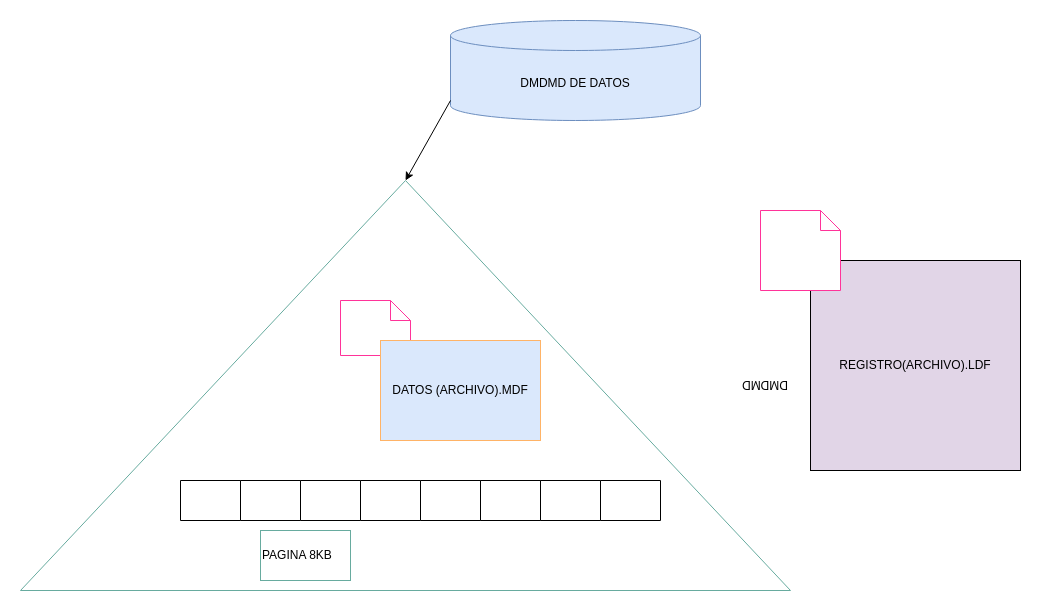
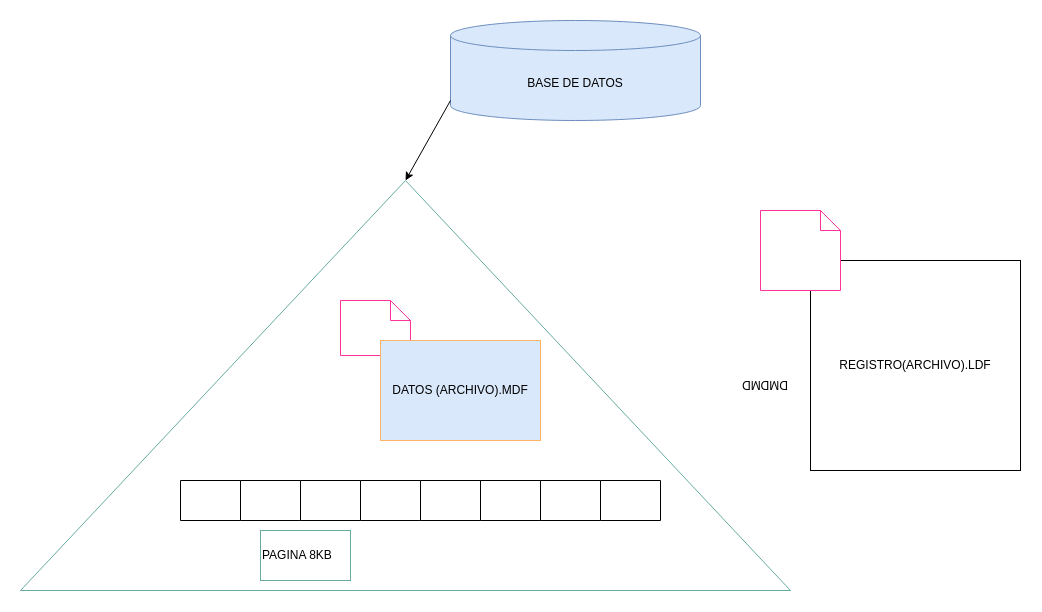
node "DMDMD DE DATOS": label "DMDMD DE DATOS" -> "BASE DE DATOS"
node "REGISTRO(ARCHIVO).LDF": fillcolor #e1d5e7 -> #ffffff
